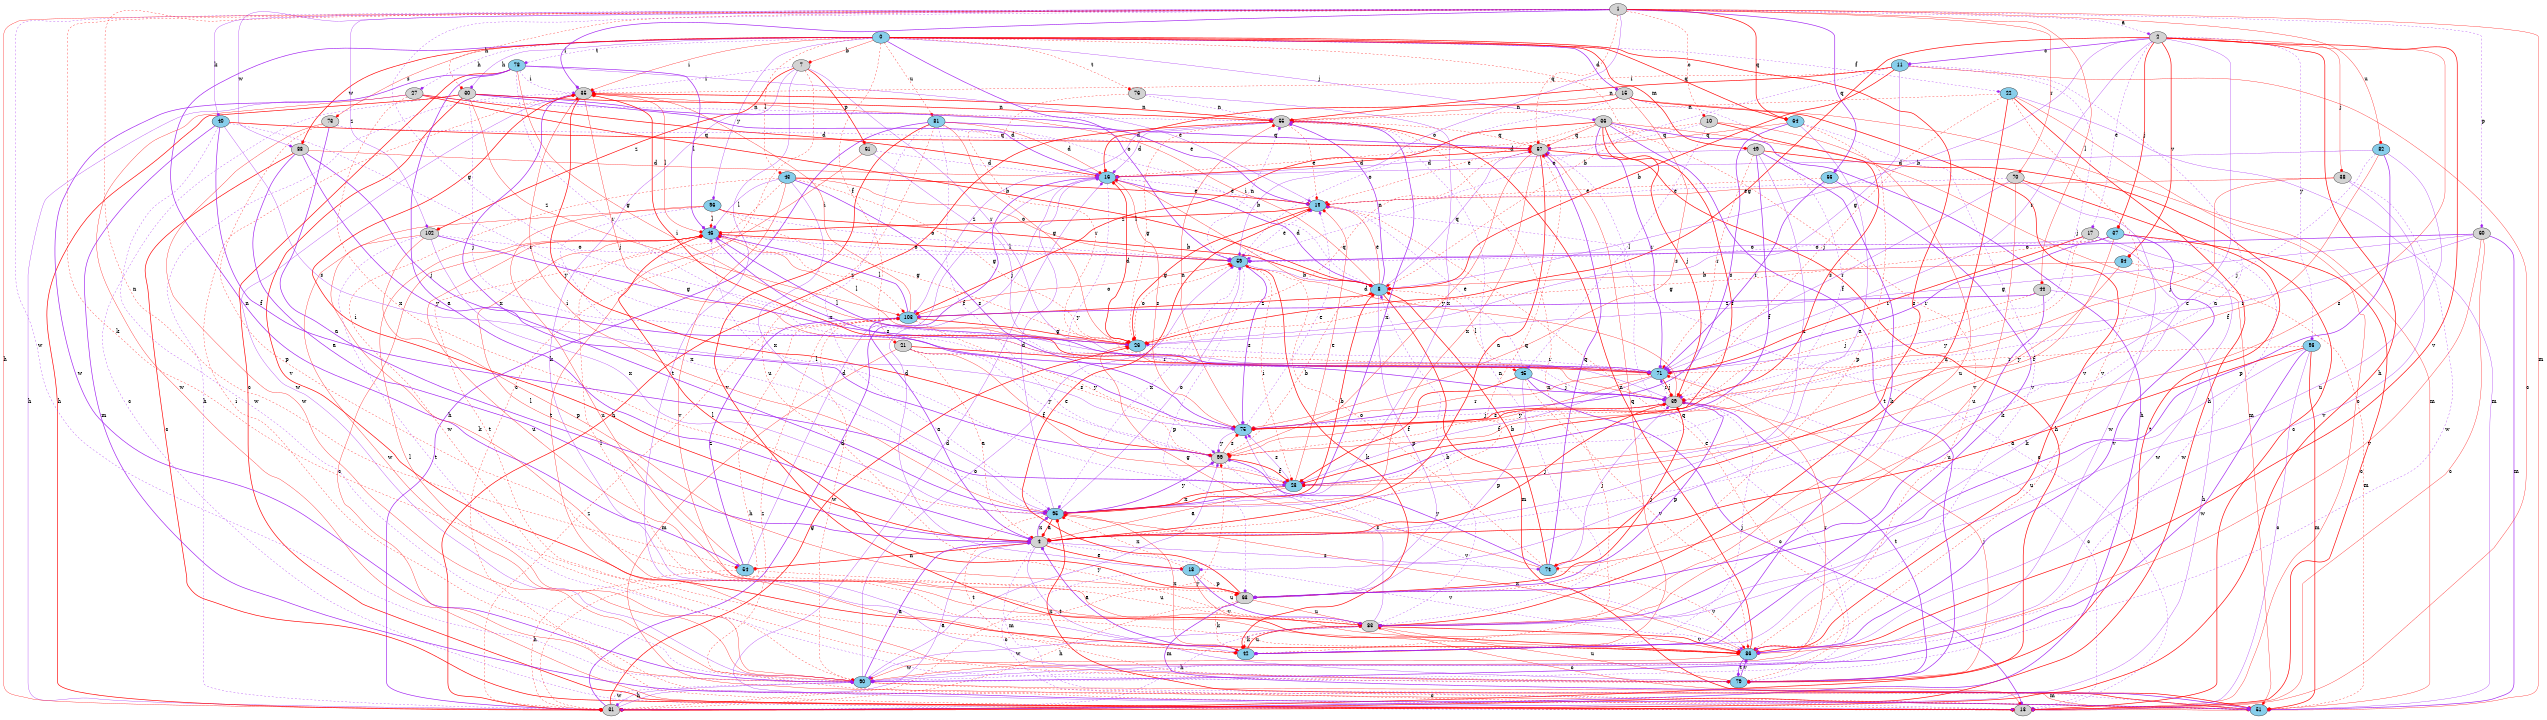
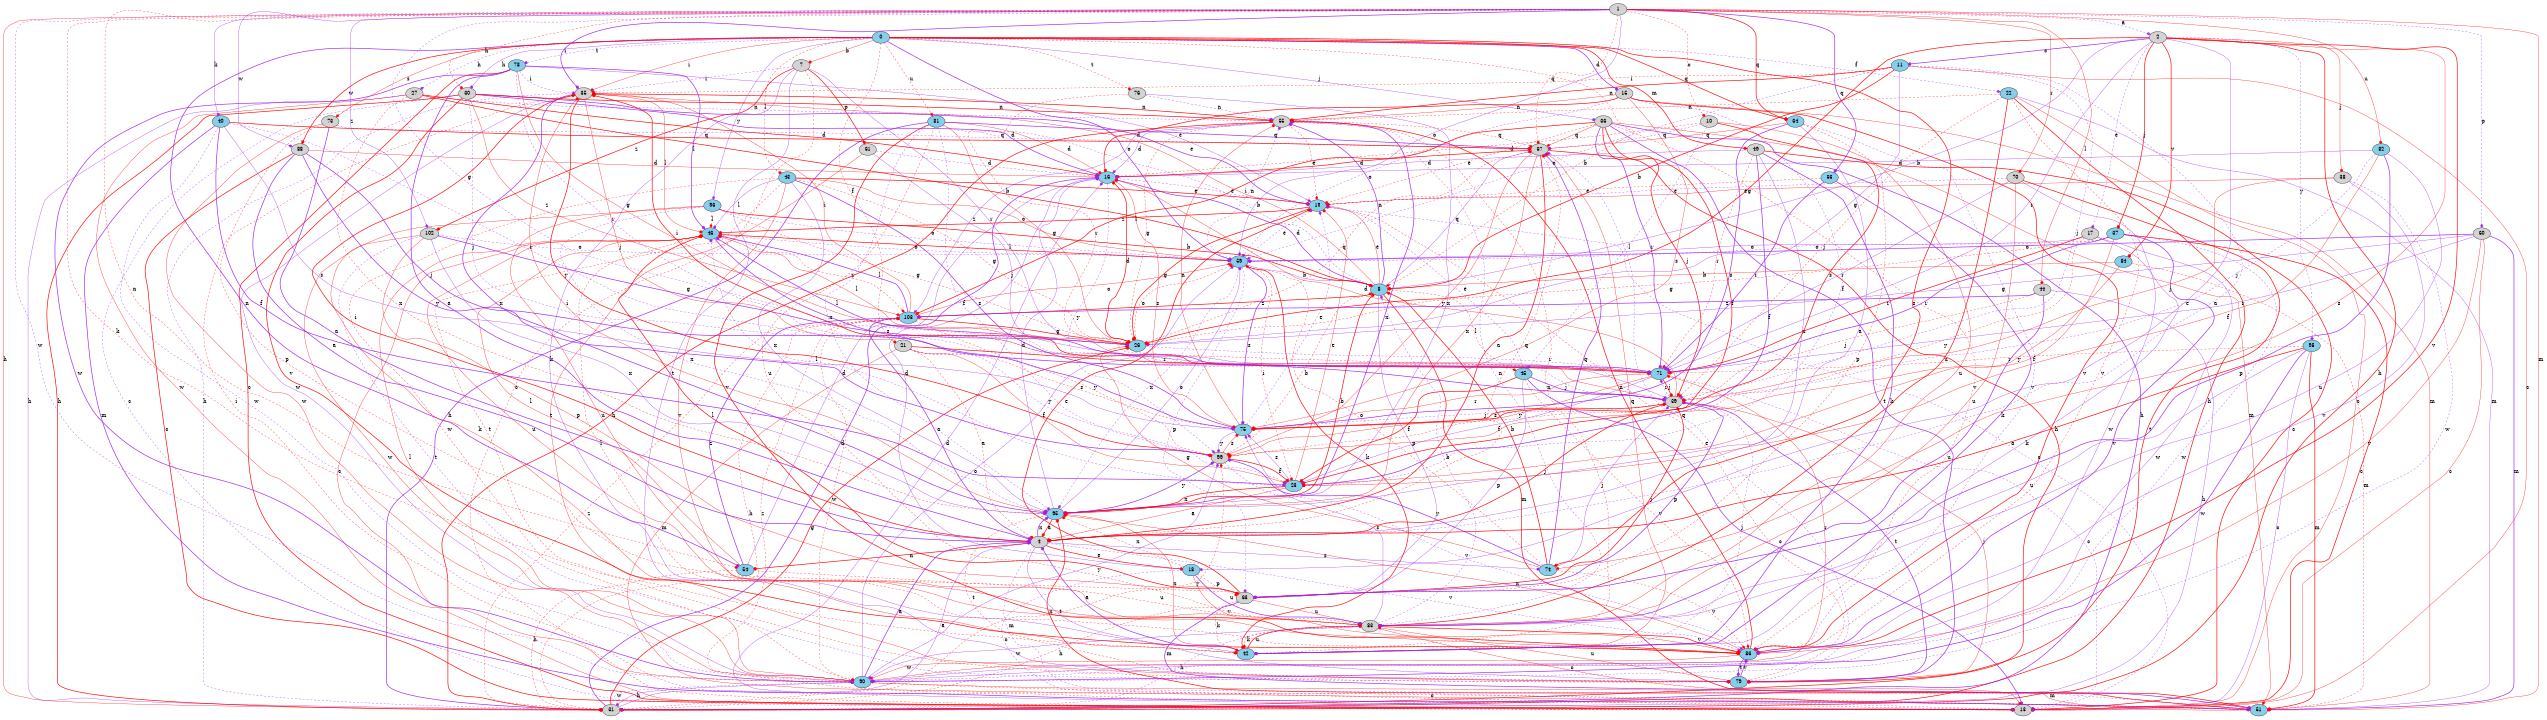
edge "79" -> "67": arrowhead dot -> diamond
